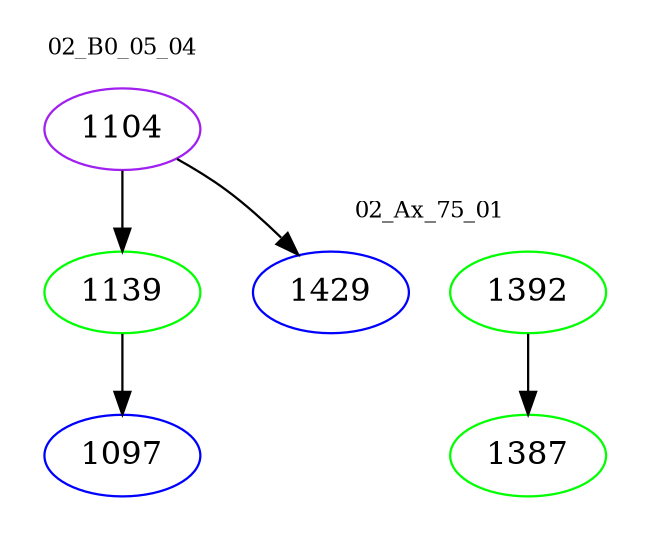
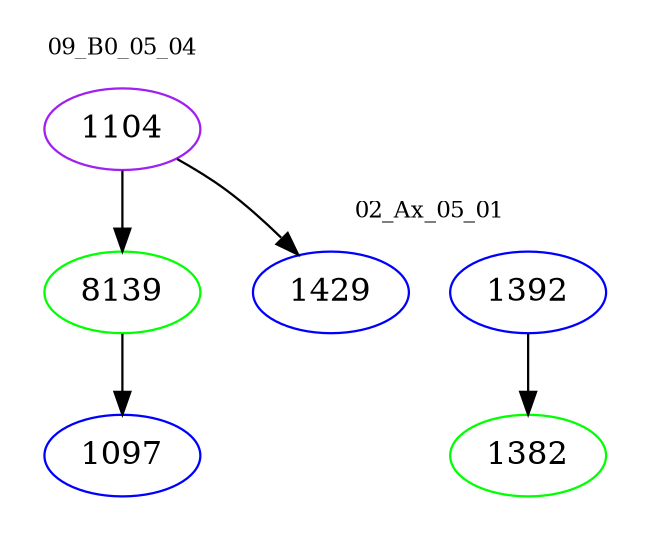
cluster "02_B0_05_04": label "02_B0_05_04" -> "09_B0_05_04"
cluster "02_Ax_75_01": label "02_Ax_75_01" -> "02_Ax_05_01"
node "1139": label "1139" -> "8139"
node "1392": color green -> blue
node "1387": label "1387" -> "1382"
